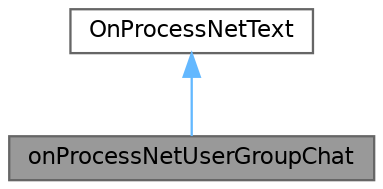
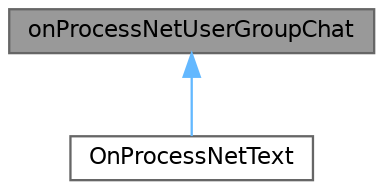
edge "onProcessNetUserGroupChat" -> "OnProcessNetText": reversed
